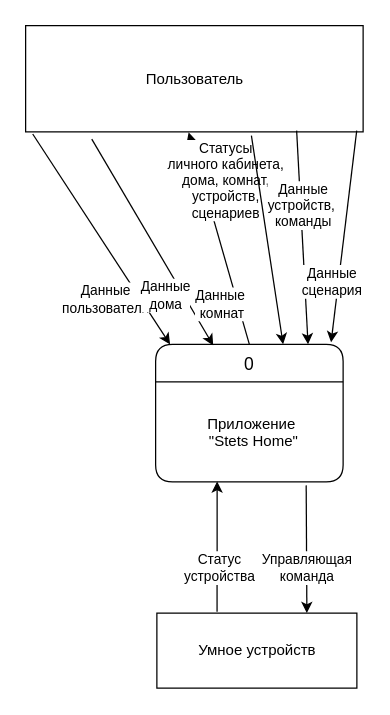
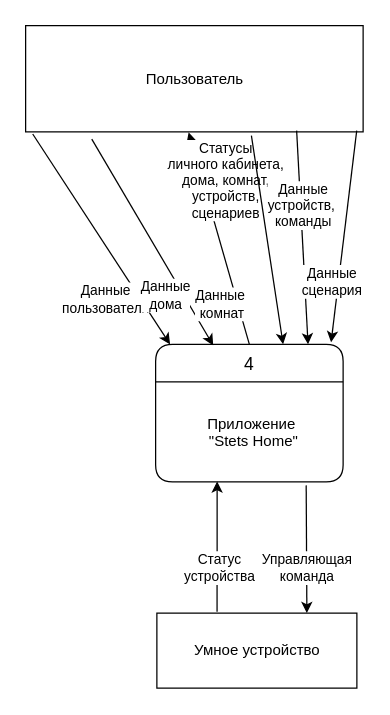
node "0": label "0" -> "4"
node "Умное устройств": label "Умное устройств" -> "Умное устройство"
